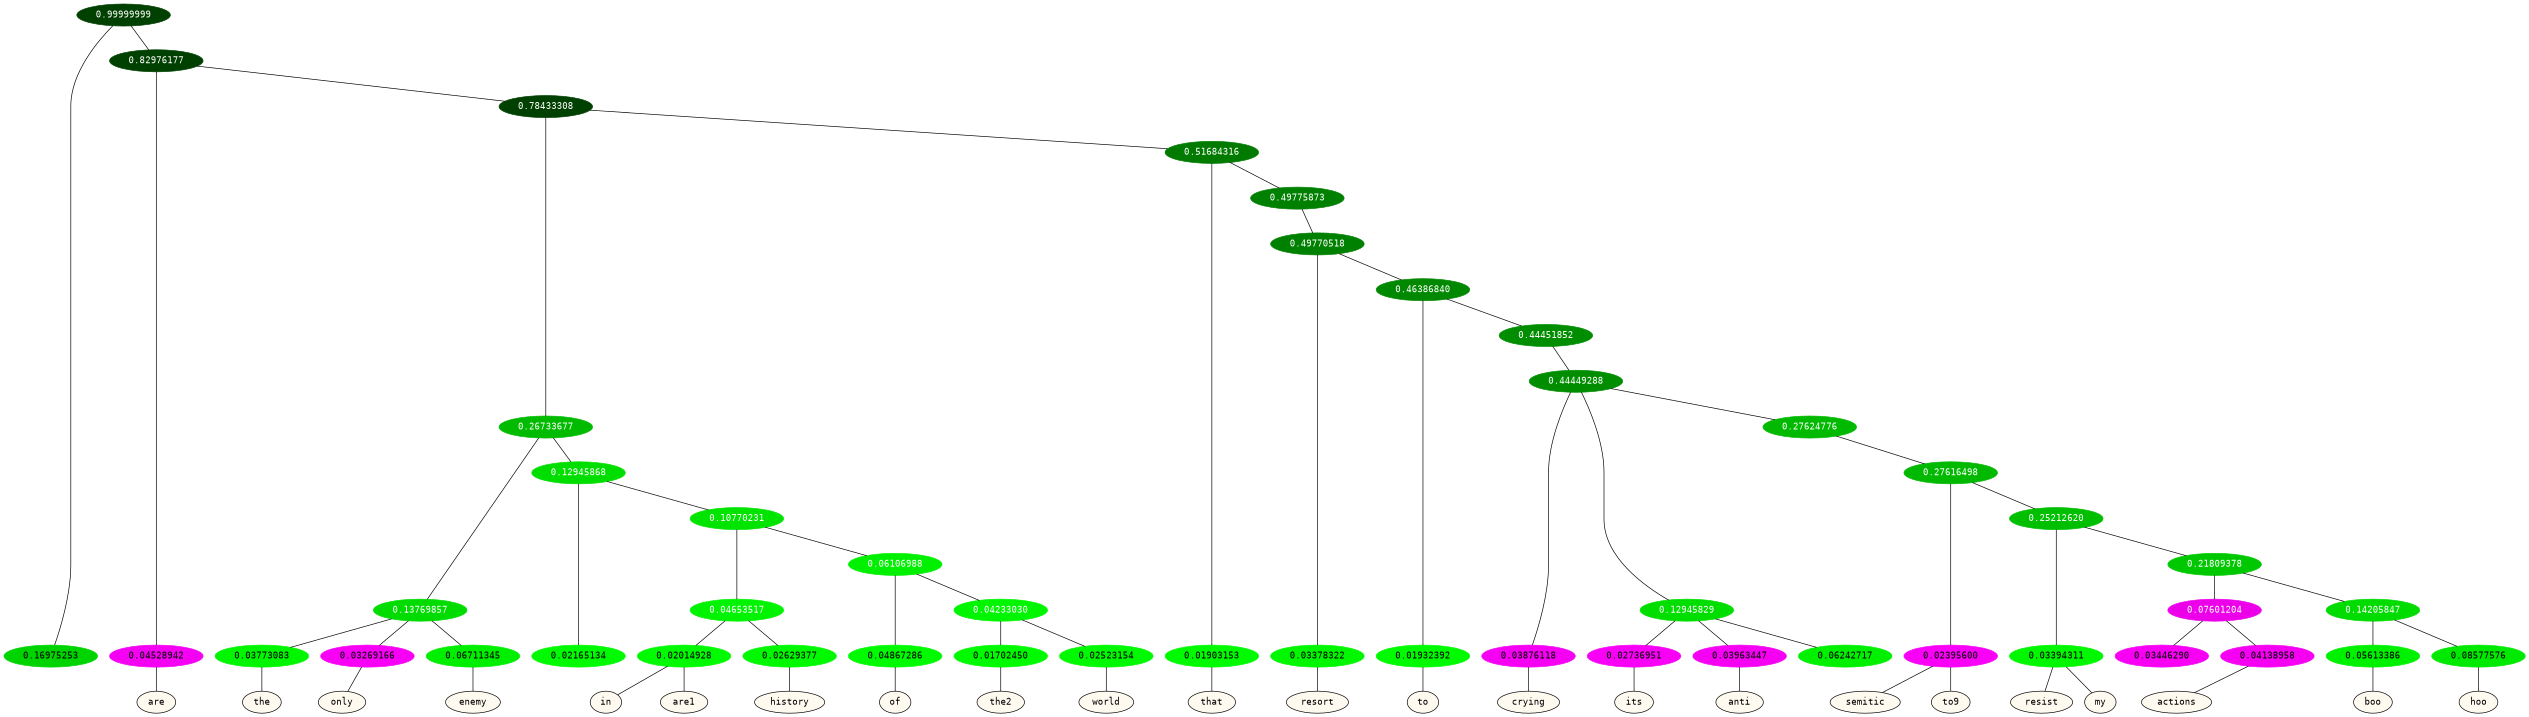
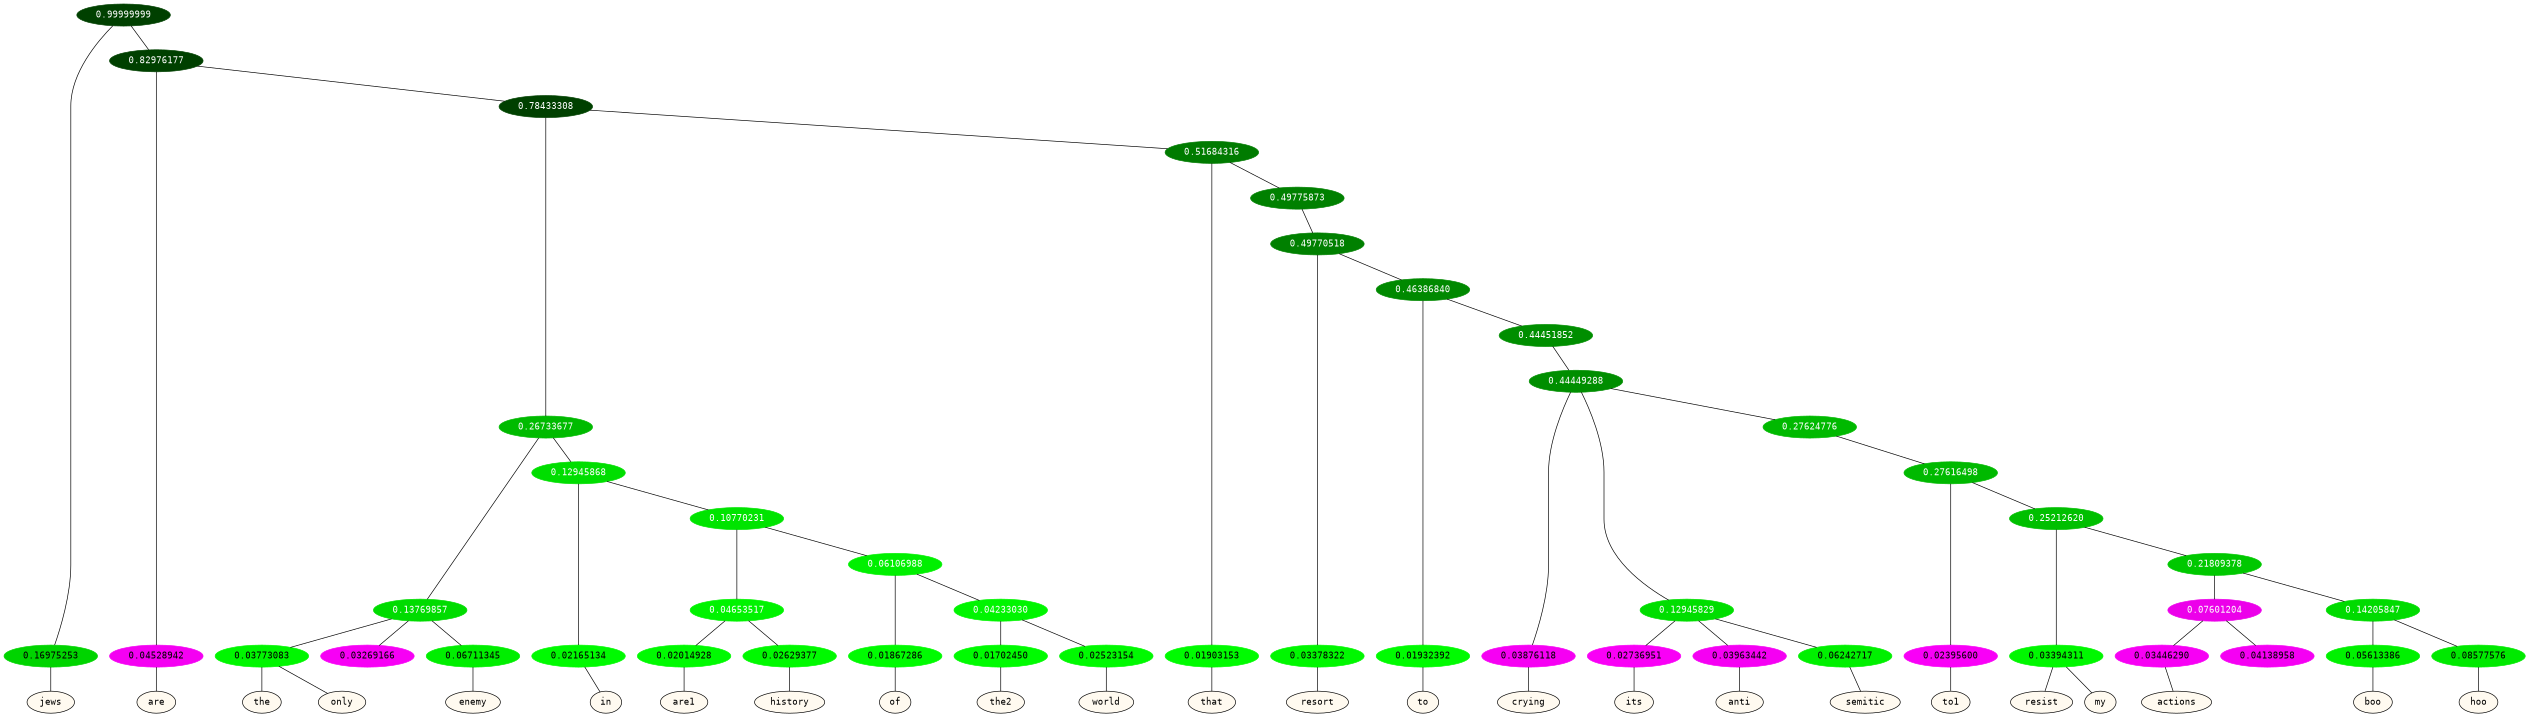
node "0.04867286": label "0.04867286" -> "0.01867286"
node "0.03963447": label "0.03963447" -> "0.03963442"
edge "0.03269166" -- "only": now "0.03773083" -- "only"
edge "0.02395600" -- "semitic": now "0.06242717" -- "semitic"
edge "0.04138958" -- "actions": now "0.03446290" -- "actions"
edge "0.02014928" -- "in": now "0.02165134" -- "in"
node "jews": added
node "to9": label "to9" -> "to1"
